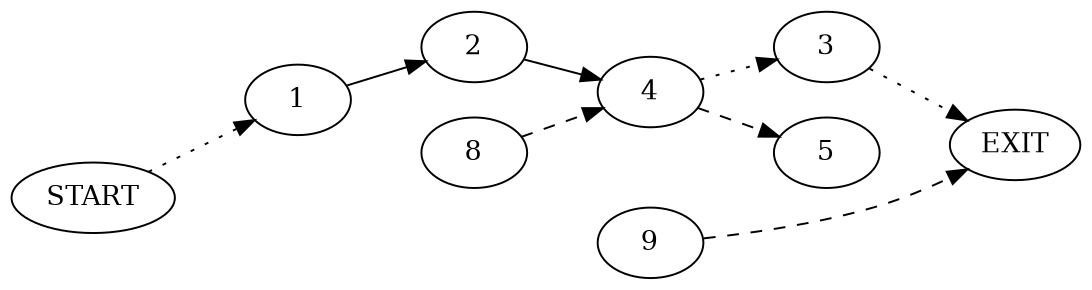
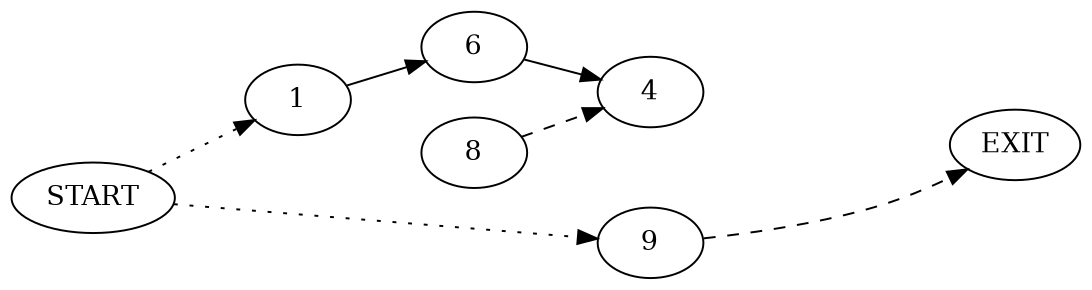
node "2": label "2" -> "6"
node "3": removed
node "5": removed
edge "START" -> "9": added
